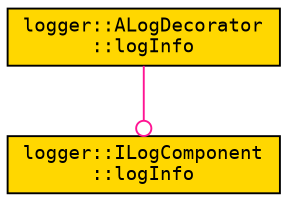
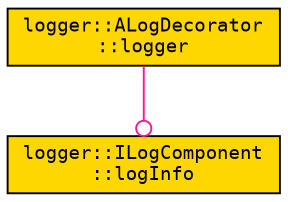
node "logger::ALogDecorator ::logInfo": label "logger::ALogDecorator ::logInfo" -> "logger::ALogDecorator ::logger"
